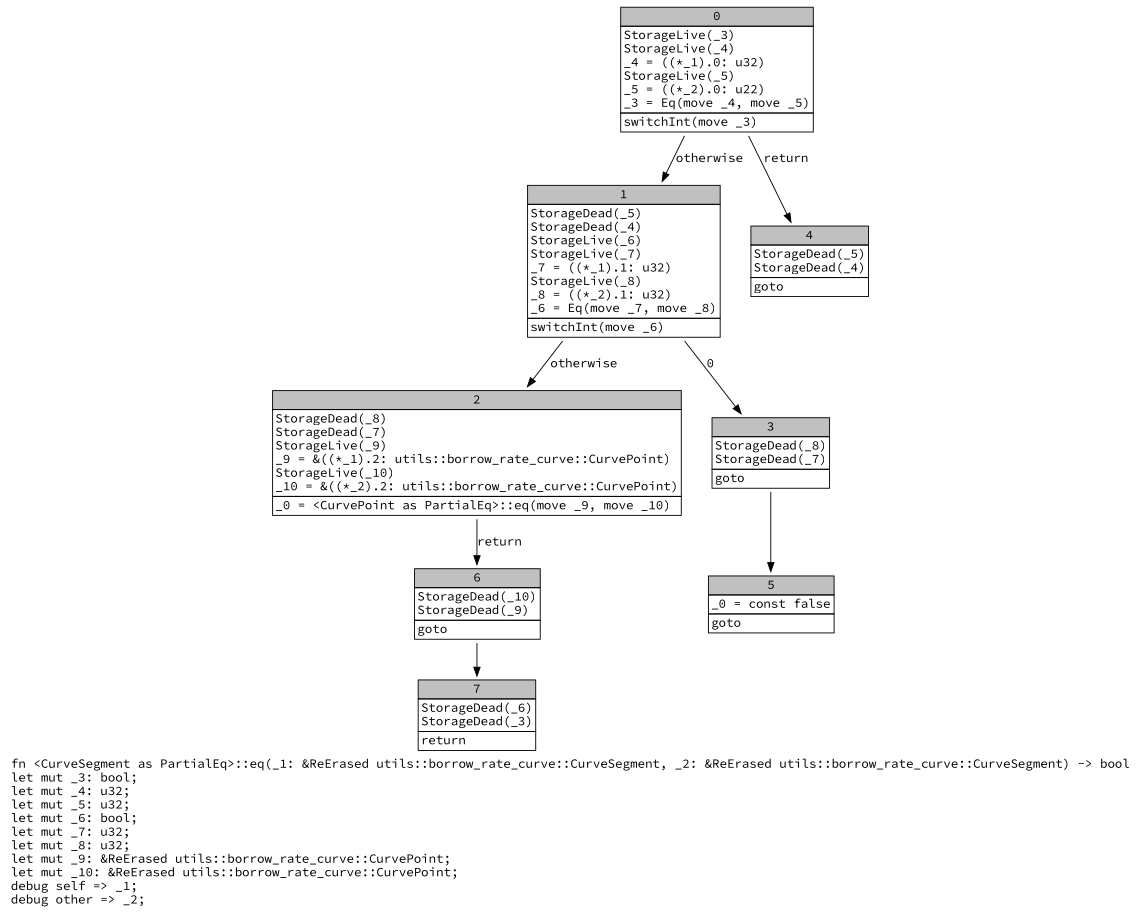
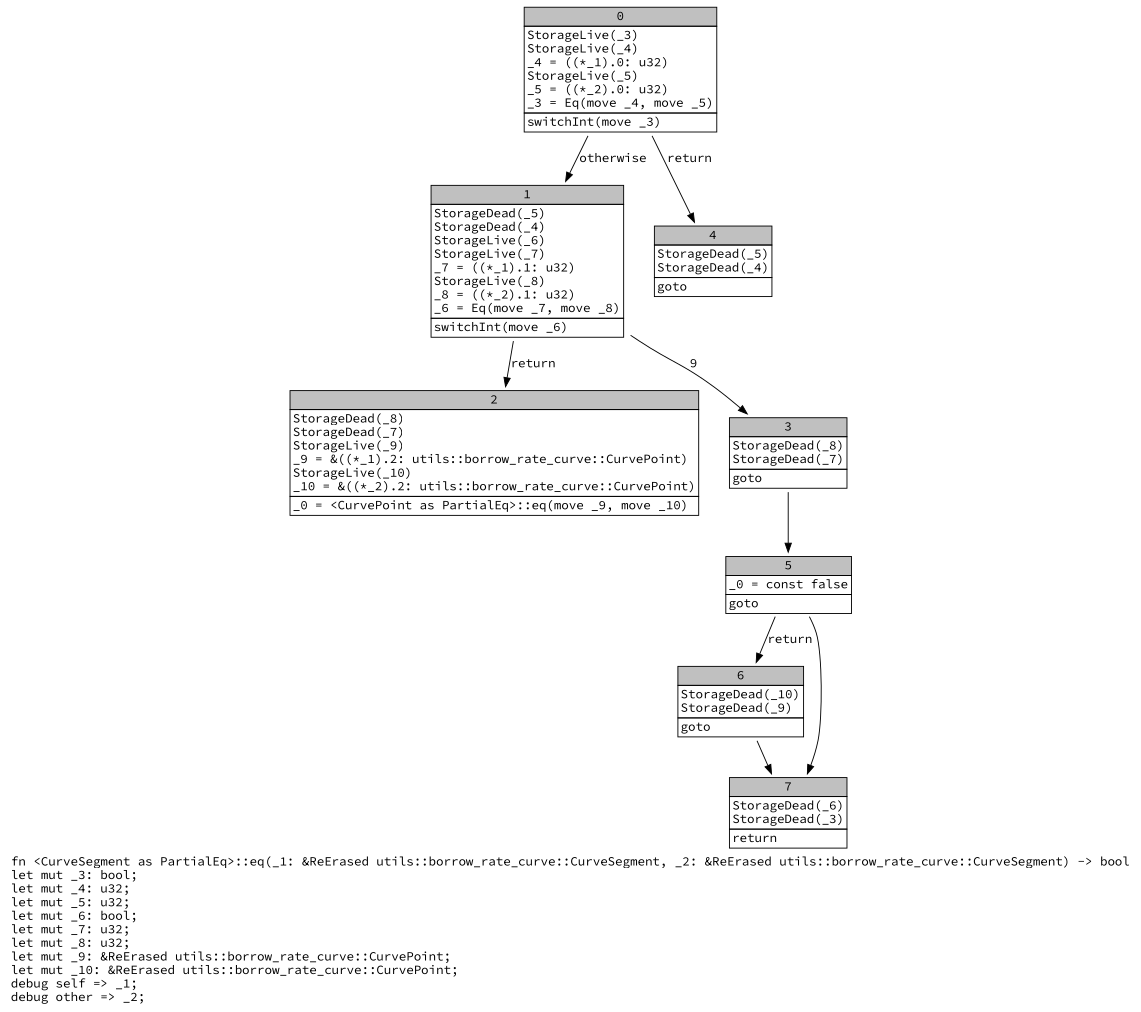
node "0": text "_5 = ((*_2).0: u22)" -> "_5 = ((*_2).0: u32)"
edge "1" -> "2": label "otherwise" -> "return"
edge "1" -> "3": label "0" -> "9"
edge "2" -> "6": now "5" -> "6"
edge "5" -> "7": added
